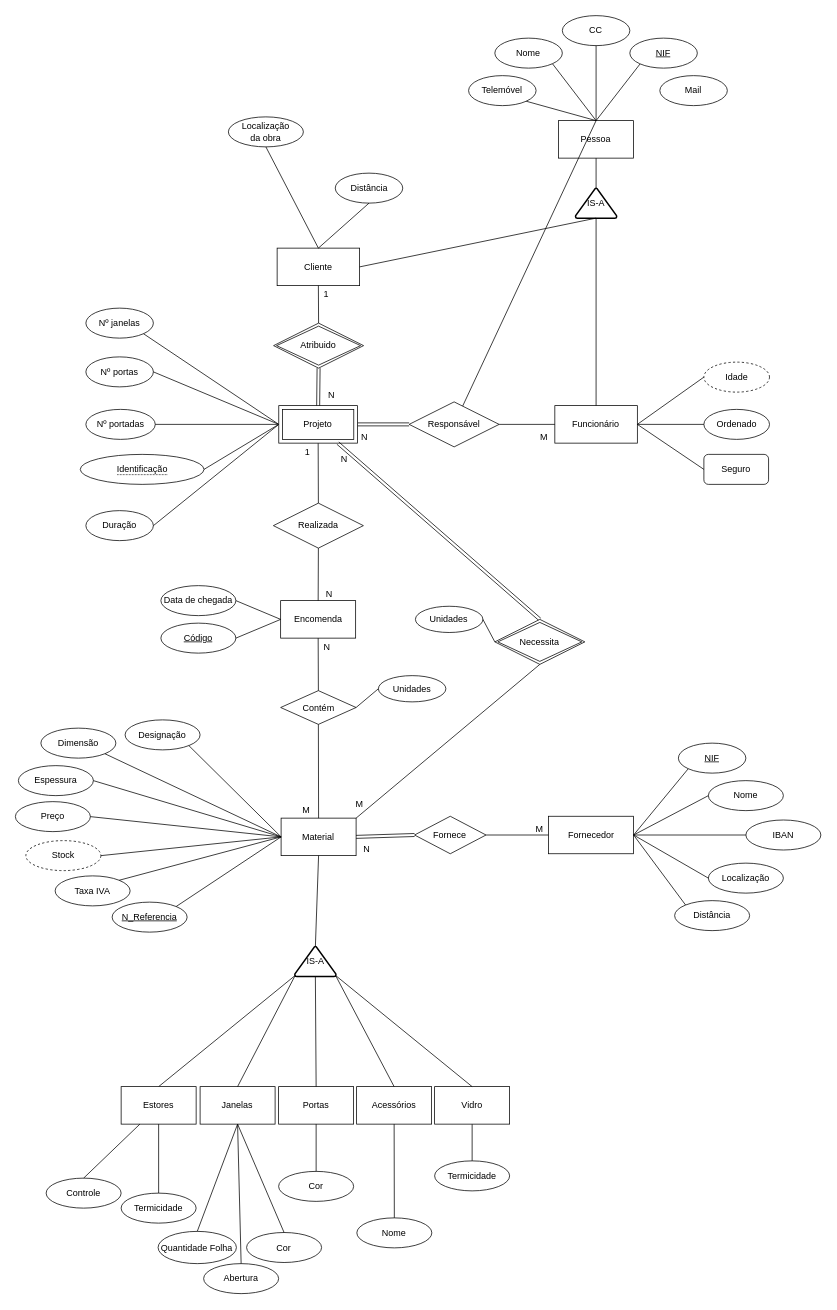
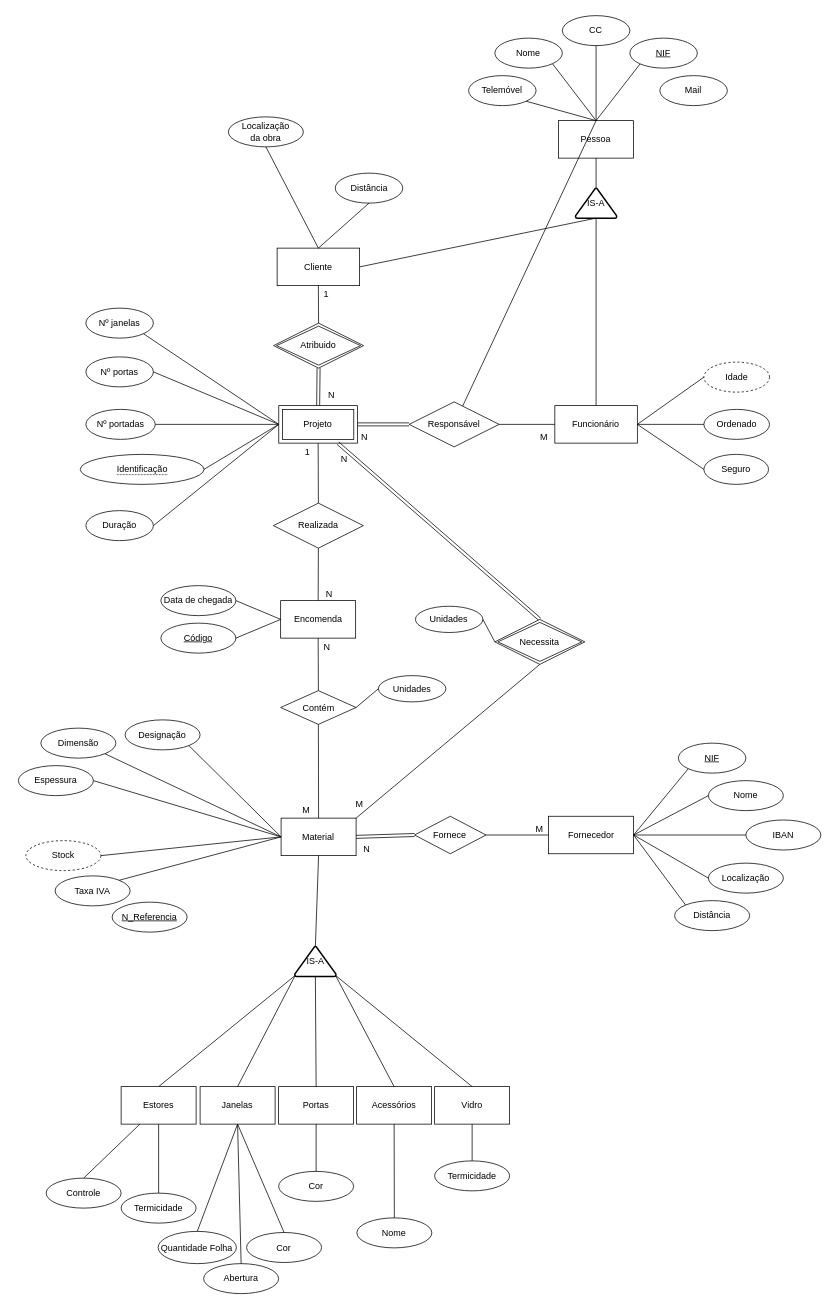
node "Seguro": shape rounded rectangle -> ellipse
node "Preço": removed
edge "Preço" -- "Material": removed
edge "Material" -- "N_Referencia": removed
